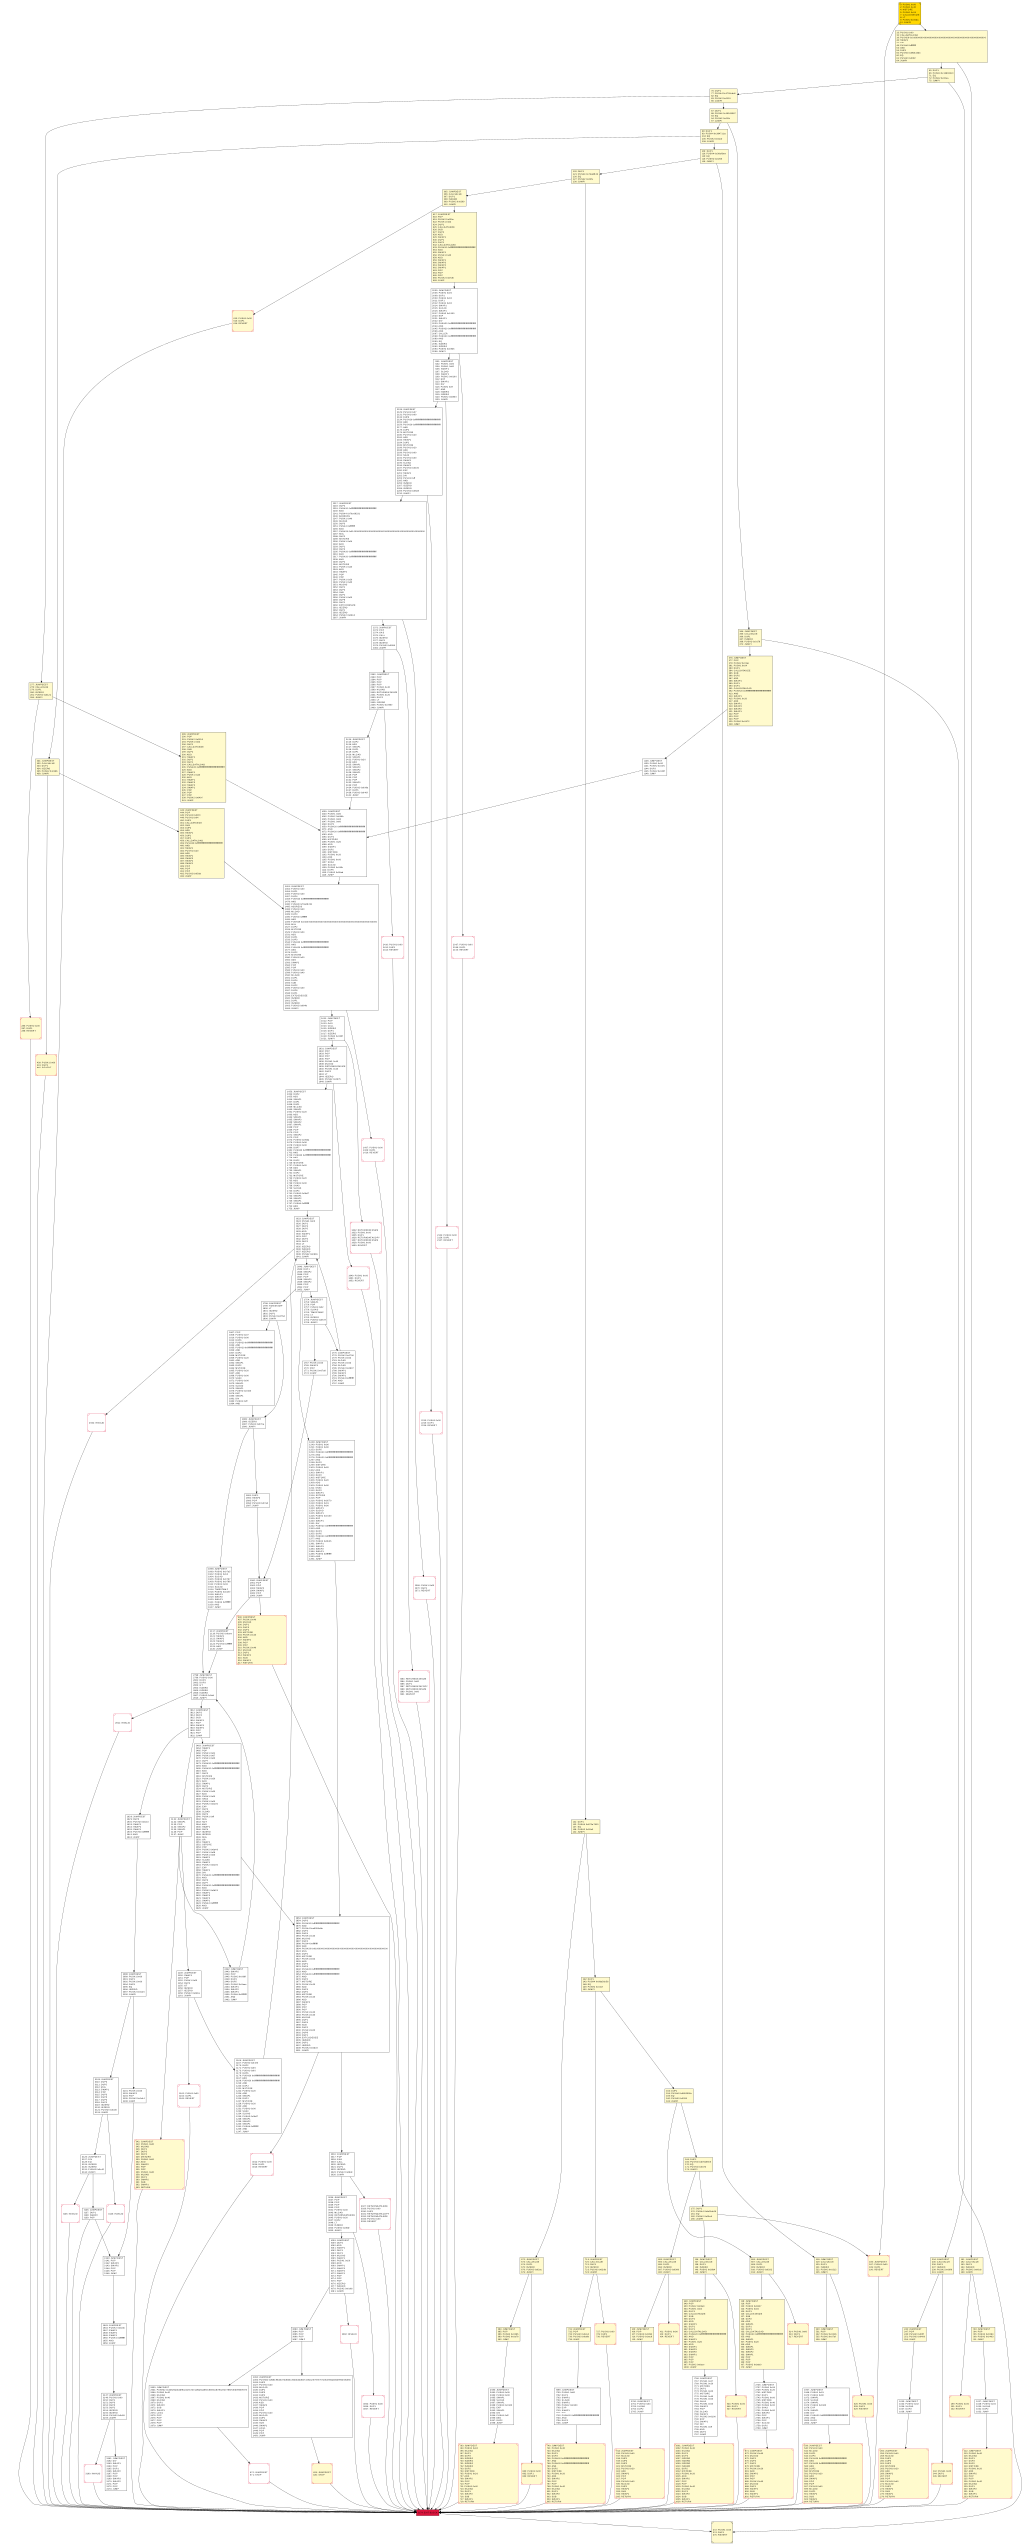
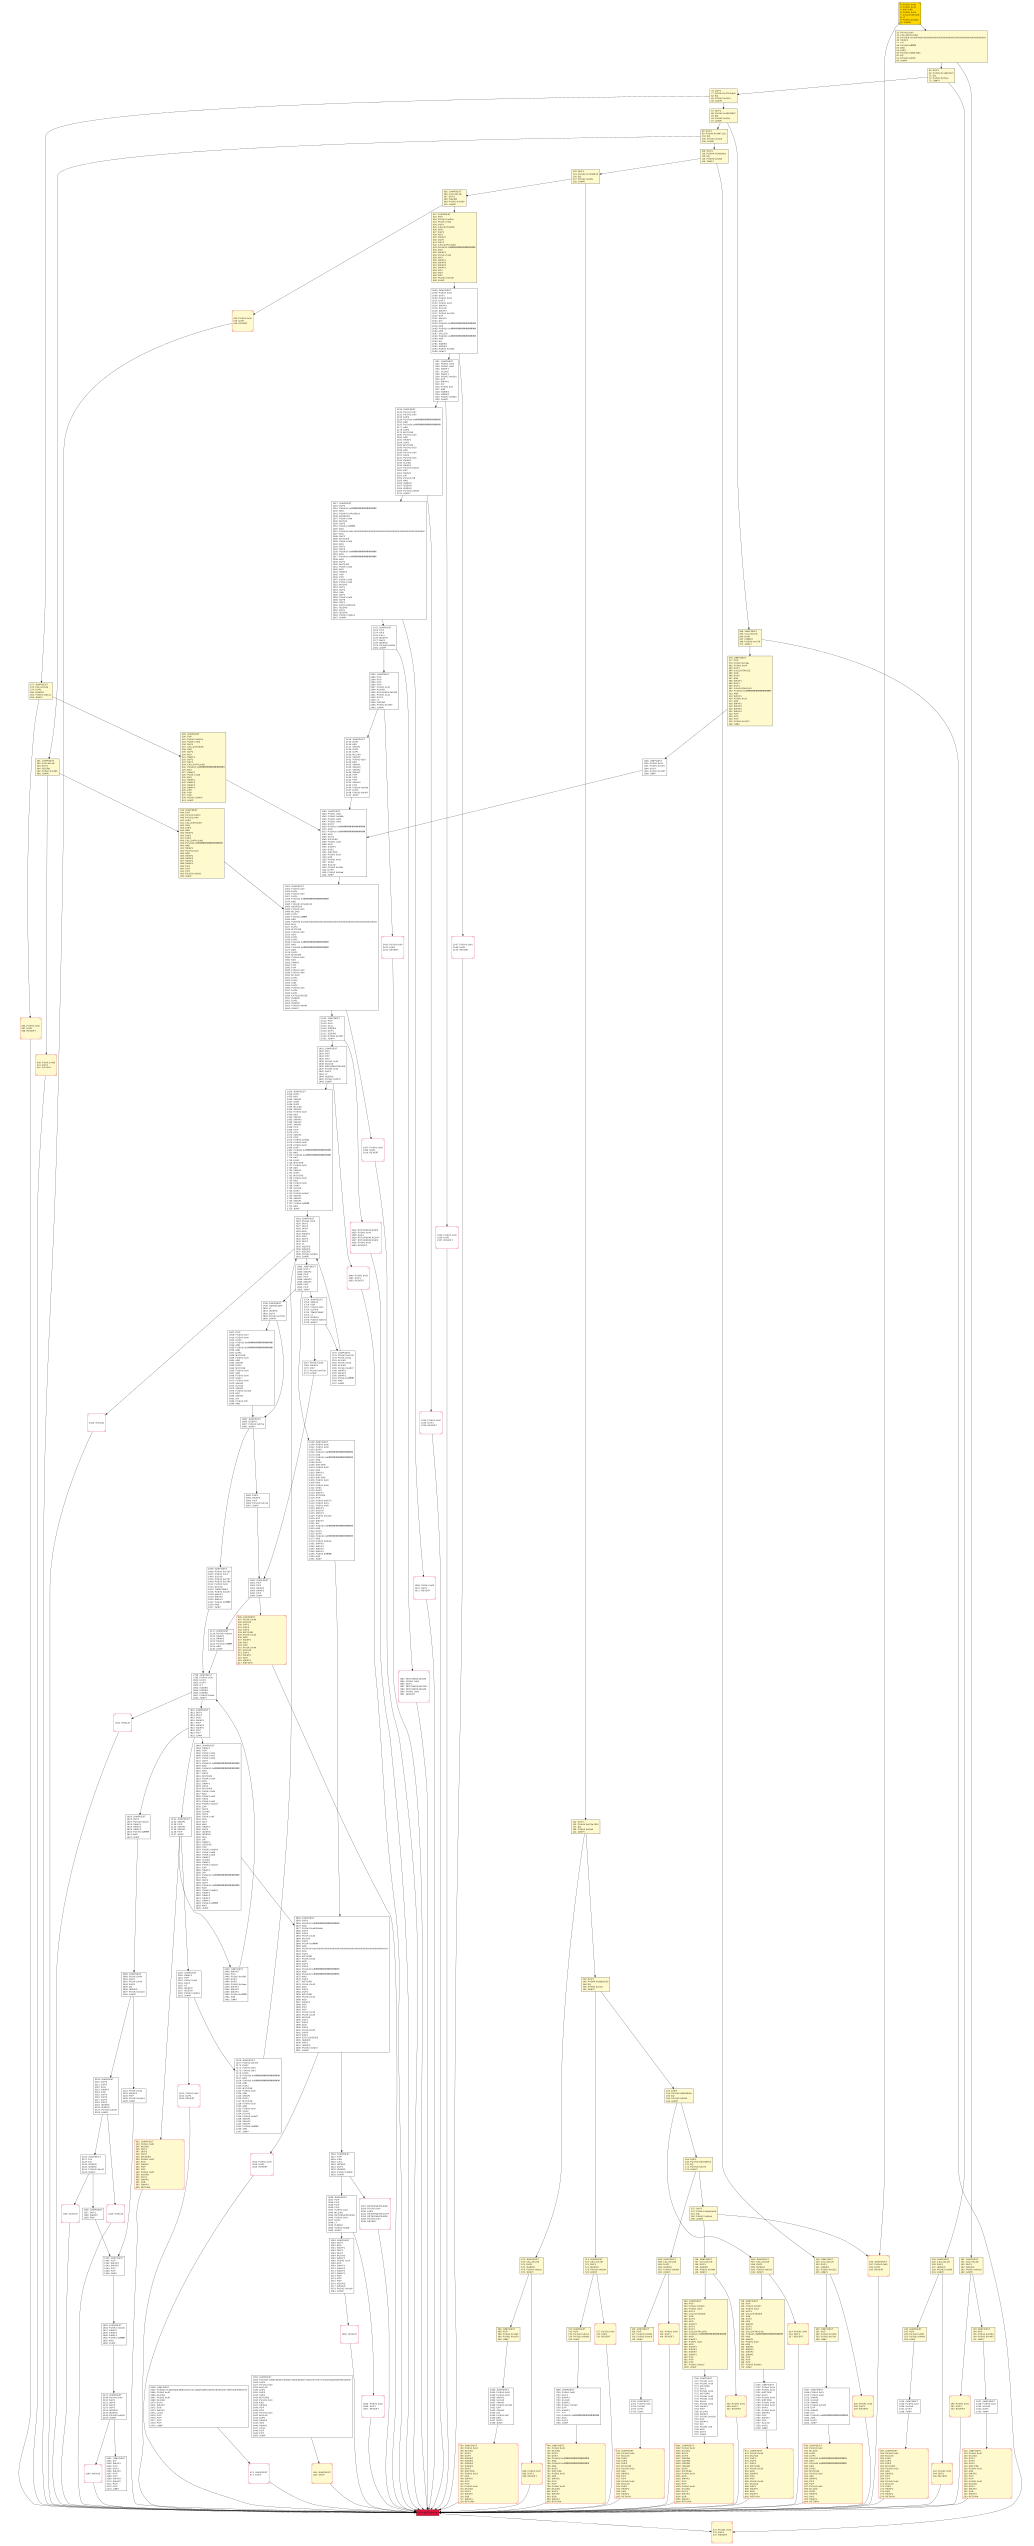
node "3083: JUMPDEST 3084: POP 3085: POP 3086: POP 3087: JUMP": removed
edge "3136: JUMPDEST 3137: DUP1 3138: SWAP2 3139: POP" -> "3174: EXIT BLOCK": now "199: PUSH1 0x00 201: DUP1 202: REVERT" -> "3174: EXIT BLOCK"
node "372: PUSH1 0x00 374: DUP1 375: REVERT": color black -> crimson
